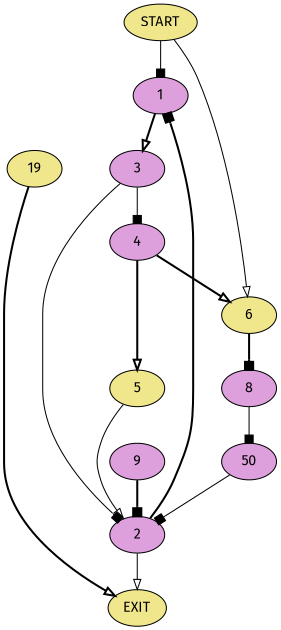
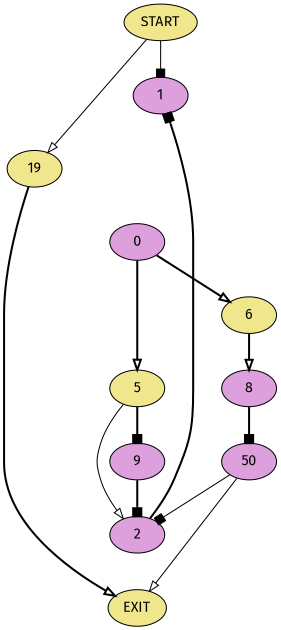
edge "START" -> "6": now "START" -> "19"
node "3": removed
node "4": label "4" -> "0"
edge "6" -> "8": arrowhead box -> onormal
edge "5" -> "9": added
edge "8" -> "50": style solid -> bold
edge "2" -> "EXIT": now "50" -> "EXIT"
